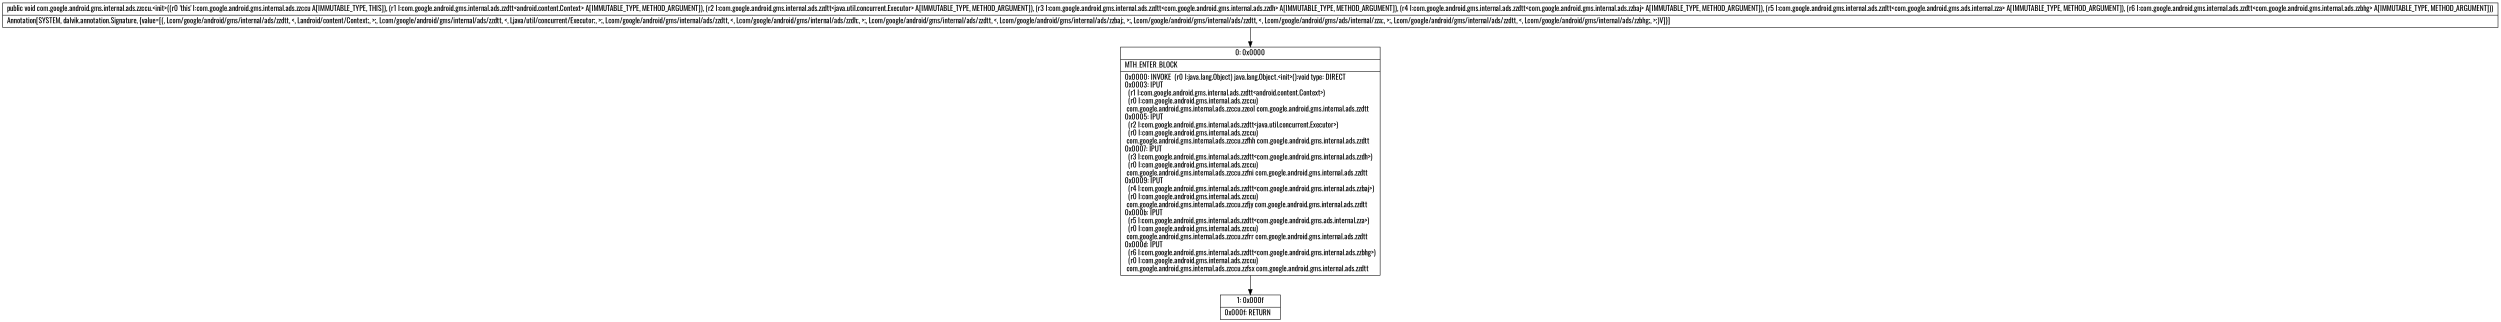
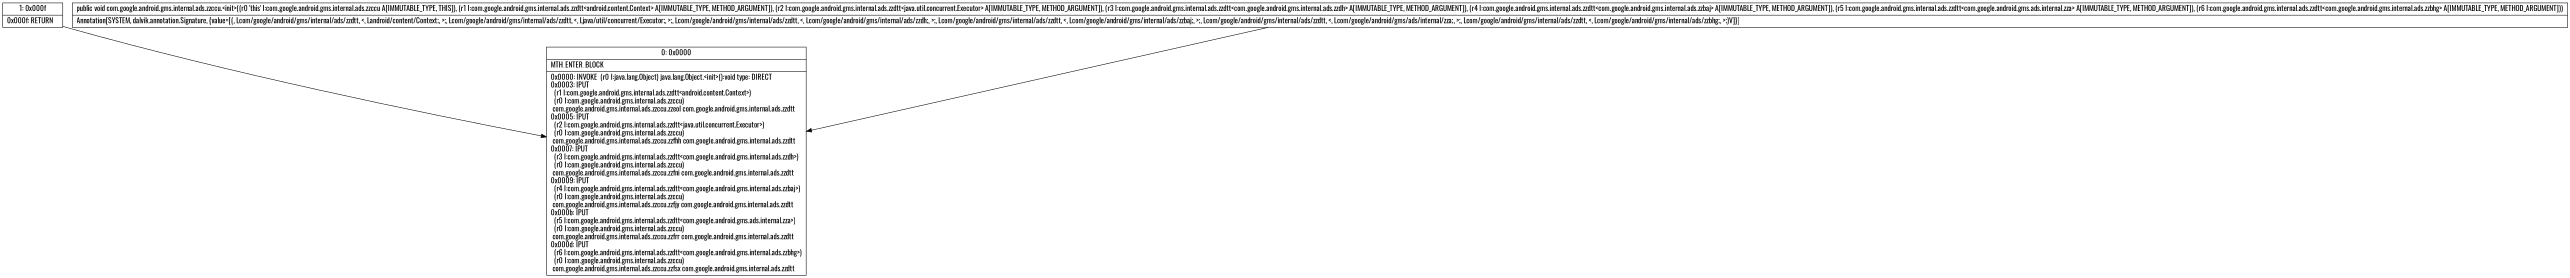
edge "0: 0x0000" -> "1: 0x000f": reversed
